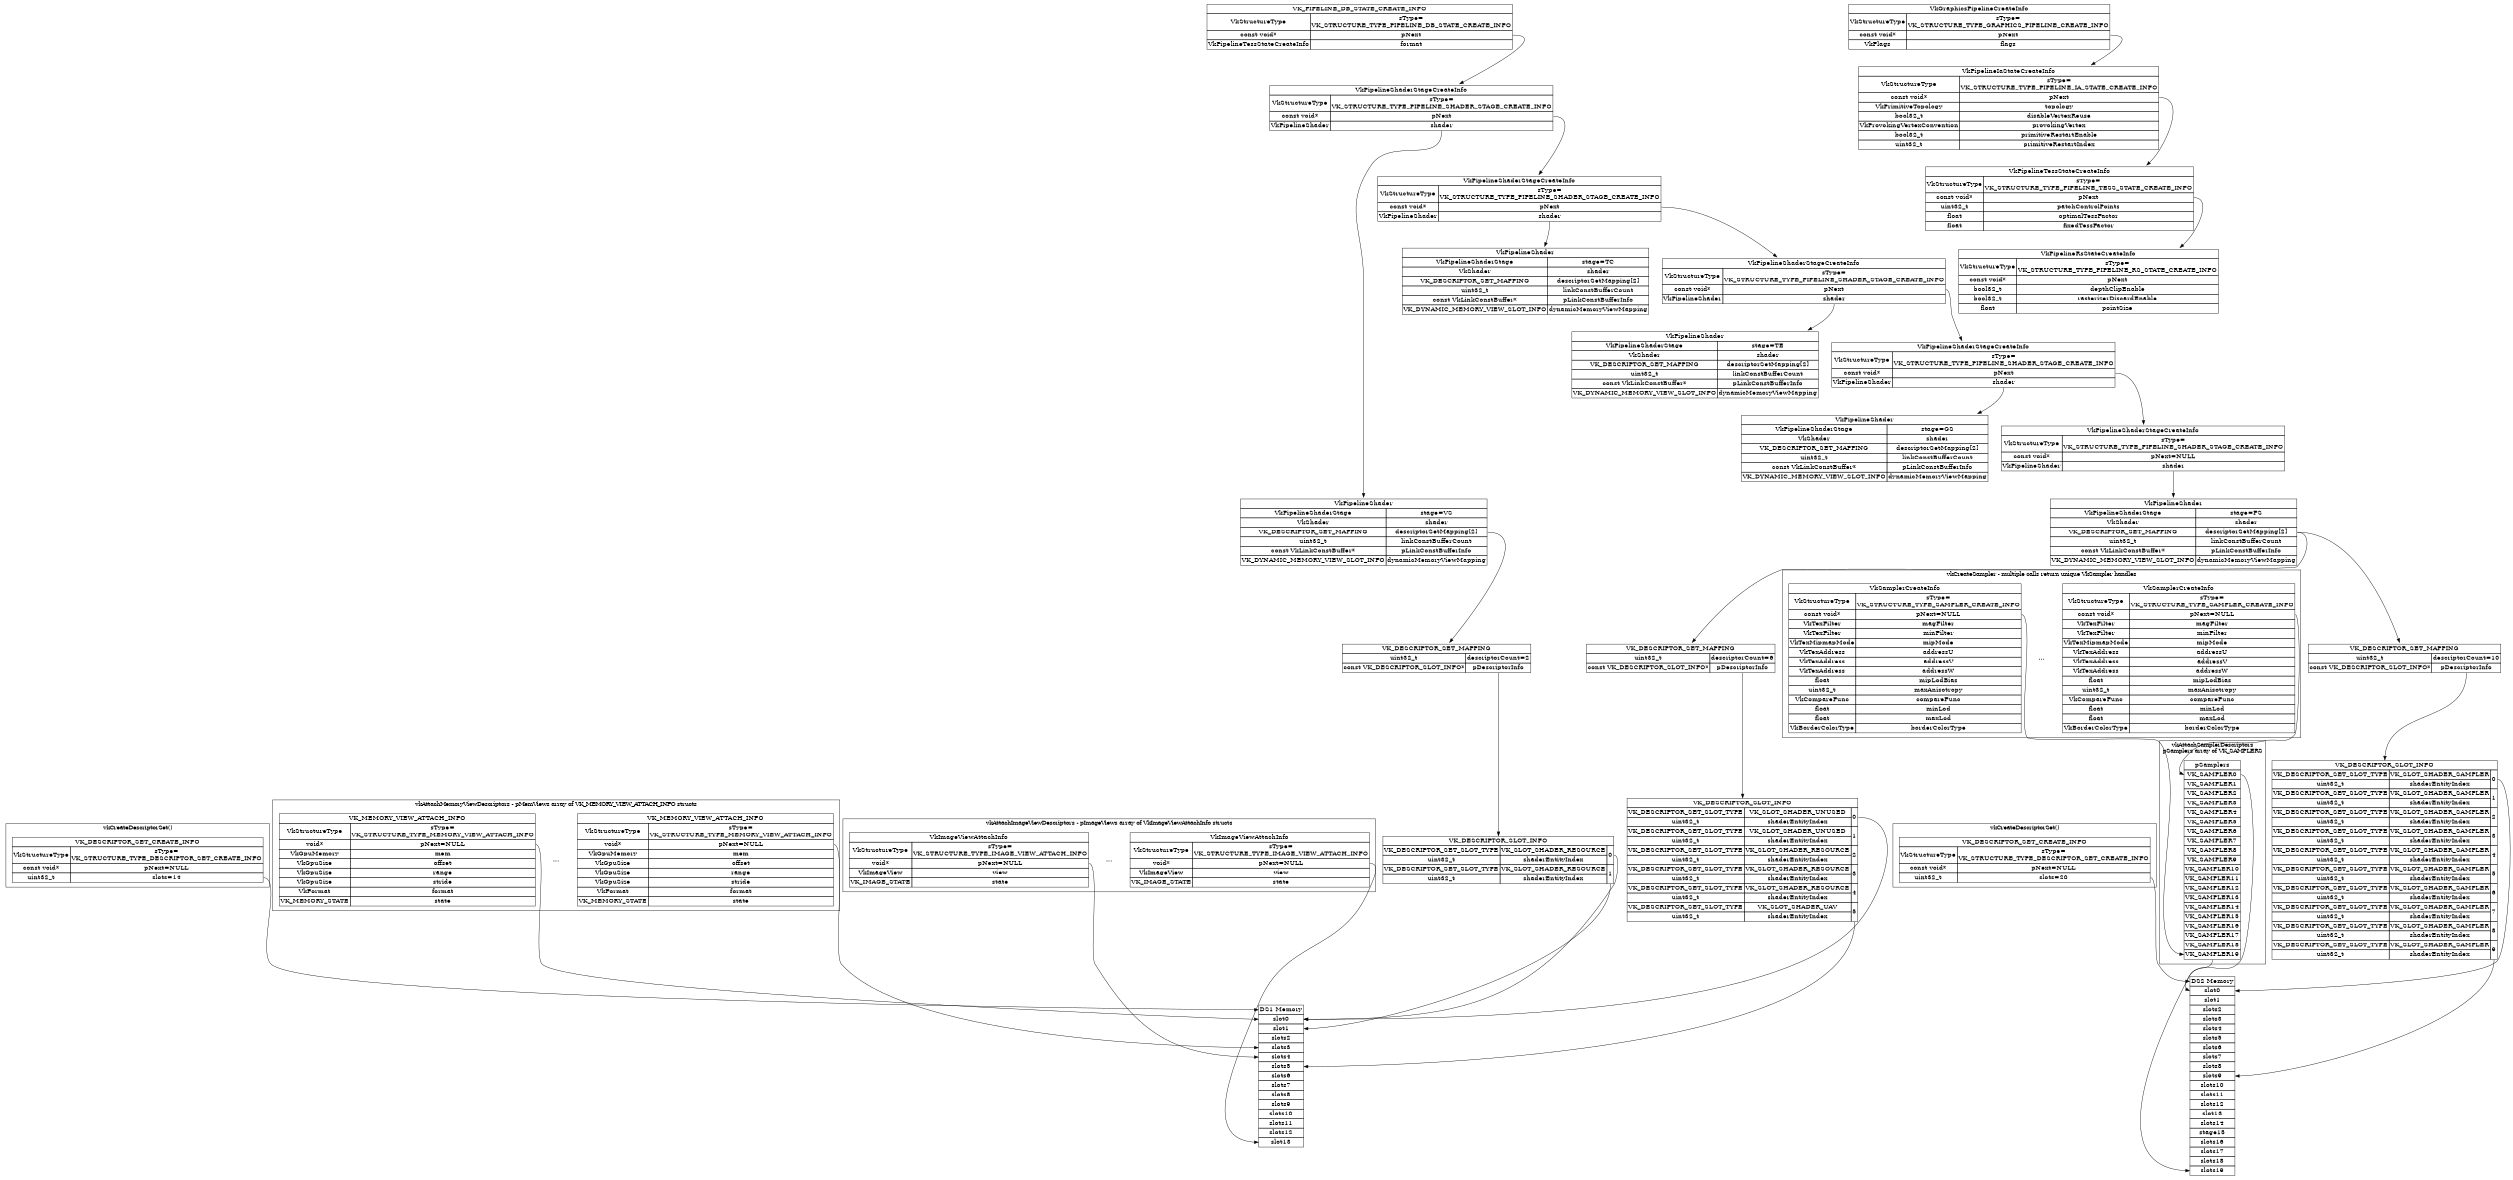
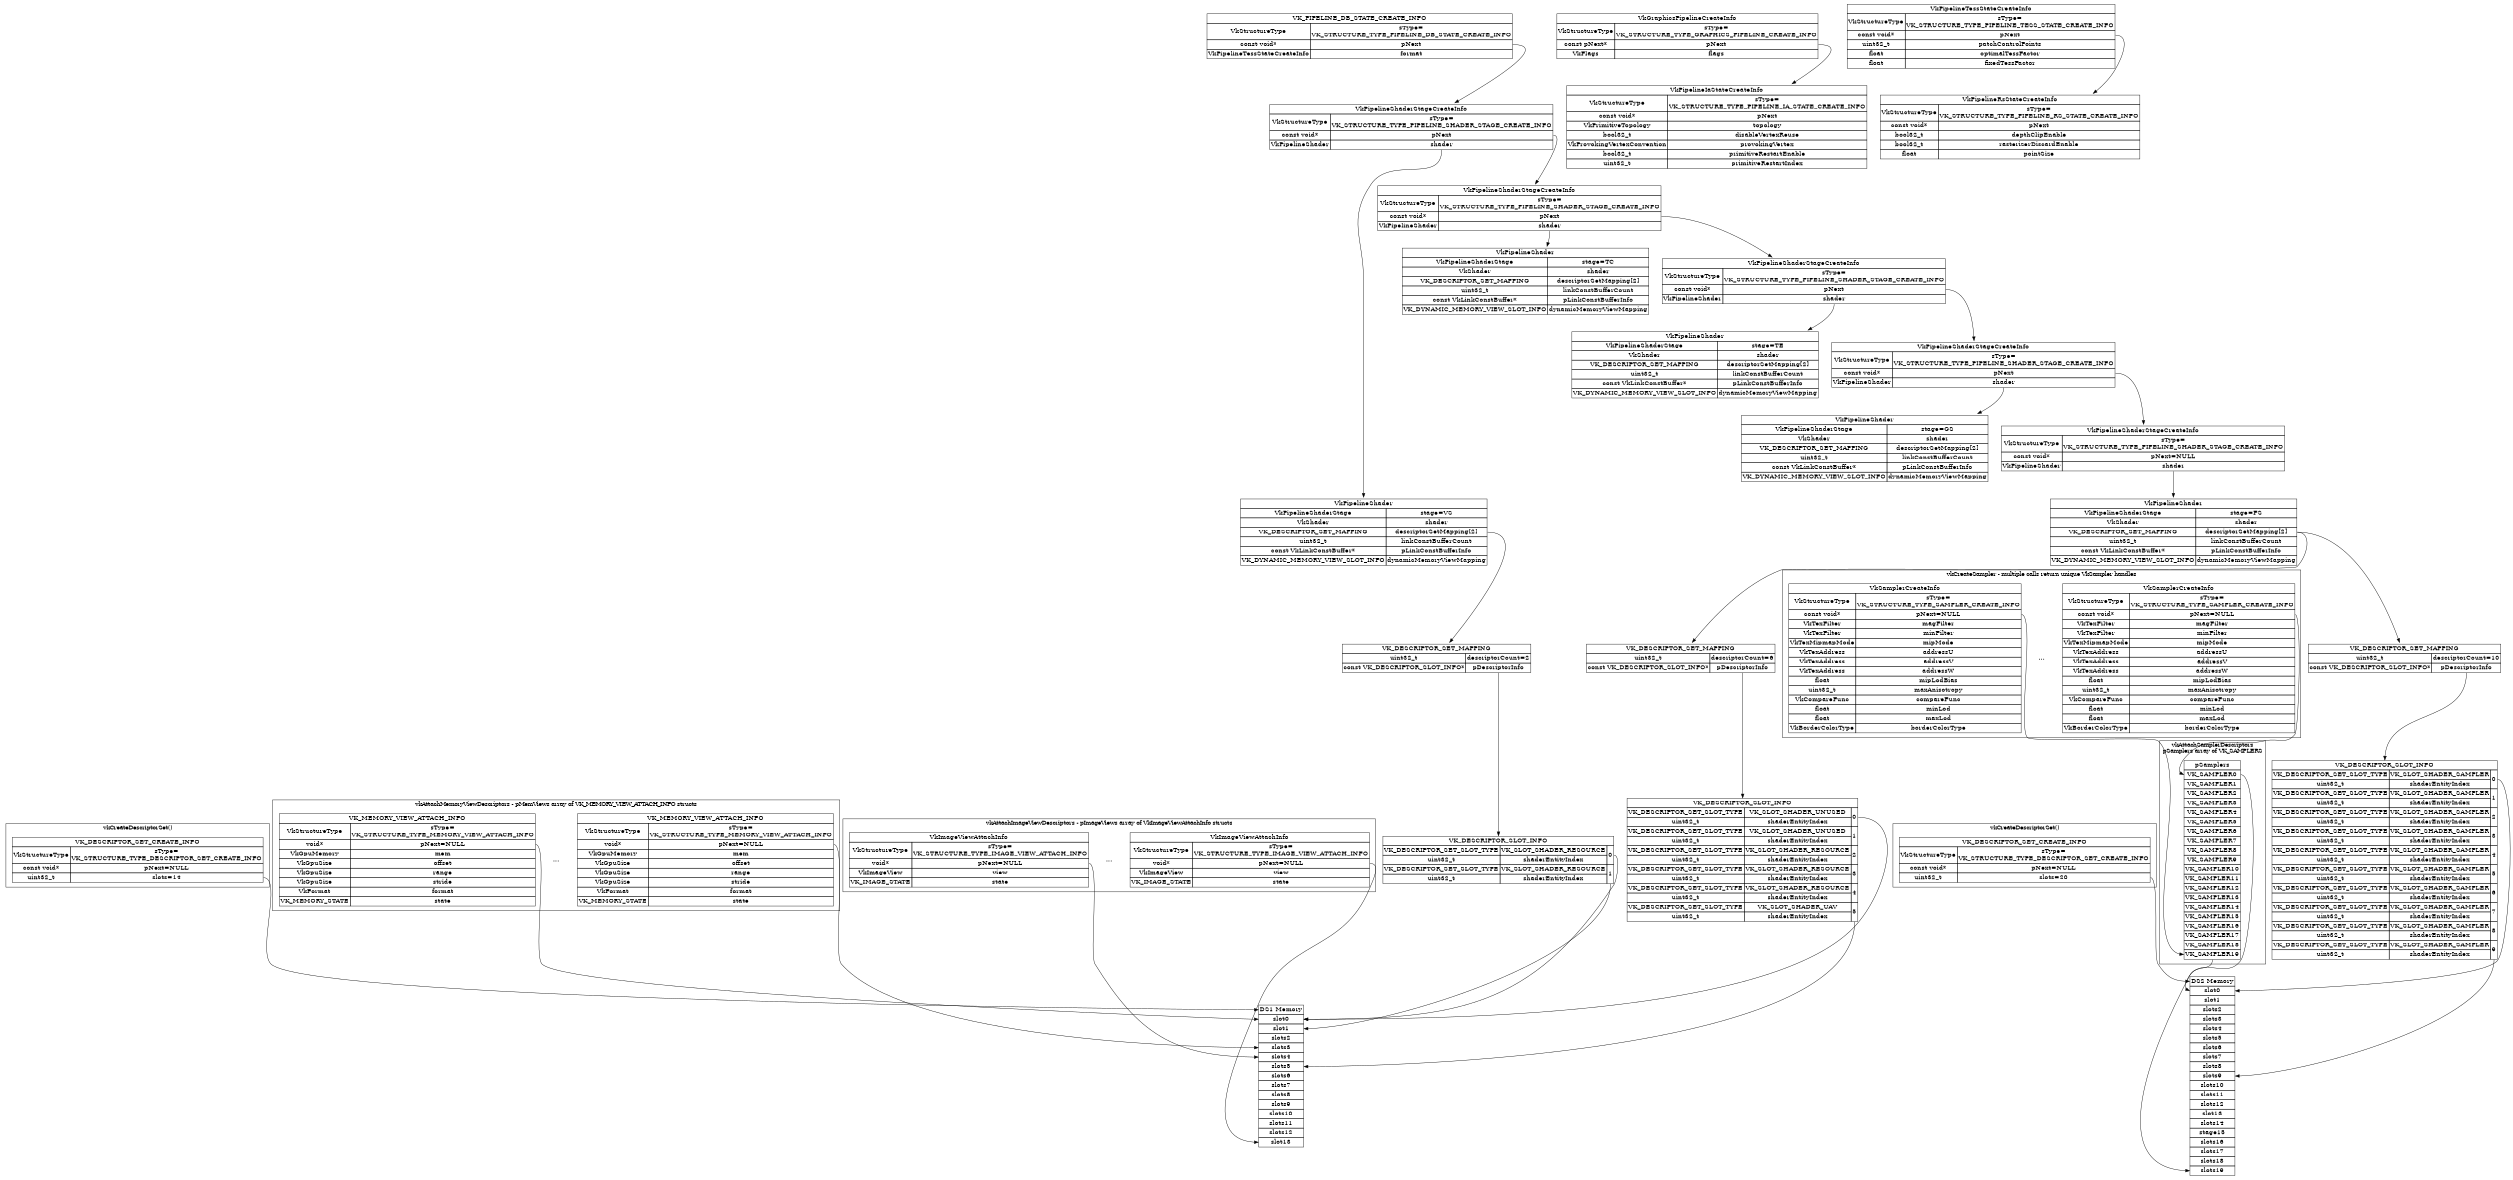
node "VkGraphicsPipelineCreateInfo": text "const void*" -> "const pNext*"
edge "VkPipelineIaStateCreateInfo" -> "VkPipelineTessStateCreateInfo": removed
